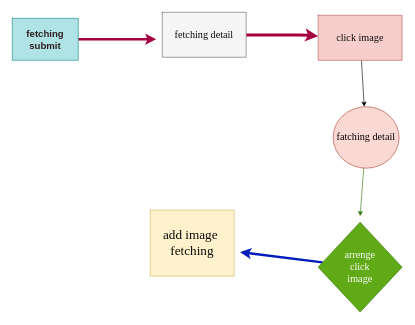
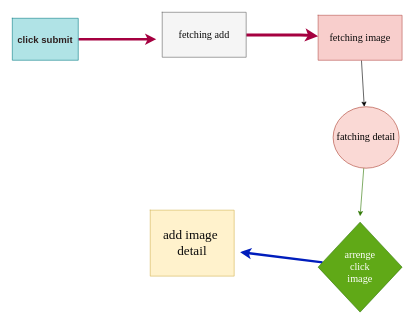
node "fetching detail": label "fetching detail" -> "fetching add"
node "click image": label "click image" -> "fetching image"
node "fetching submit": label "fetching submit" -> "click submit"
node "add image fetching": label "add image fetching" -> "add image detail"
